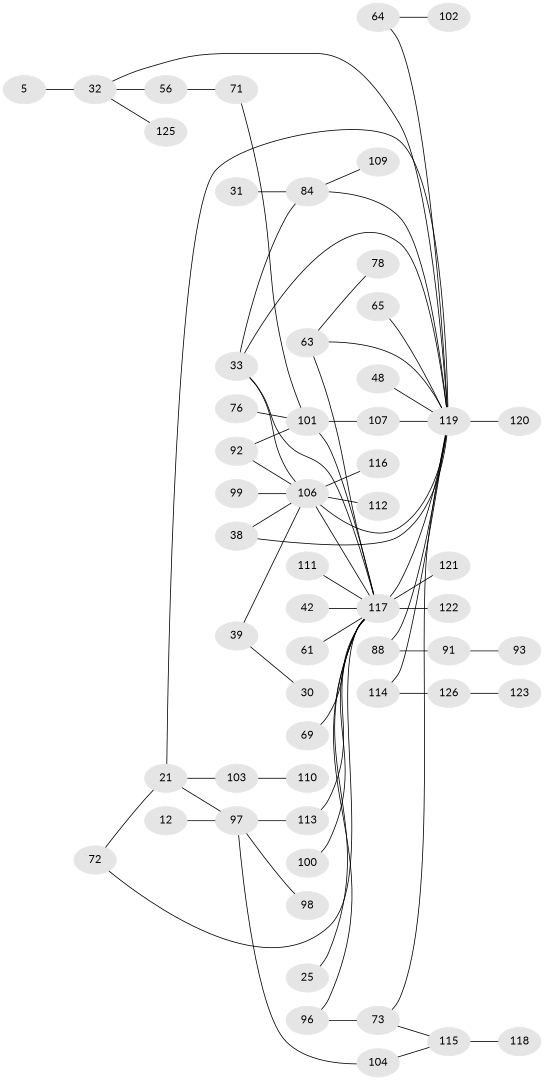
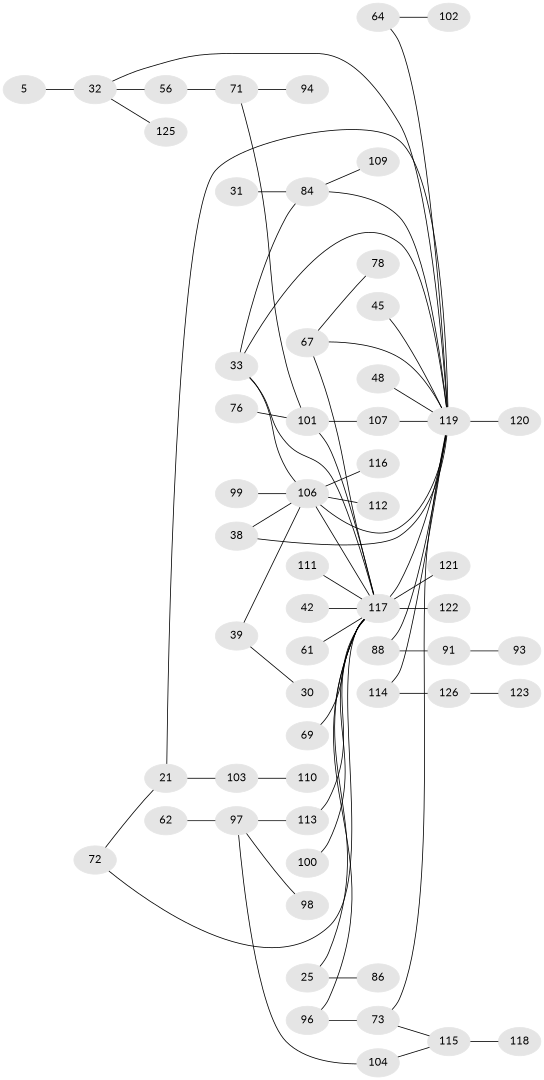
node "94": added
node "65": label "65" -> "45"
node "63": label "63" -> "67"
node "92": removed
edge "21" -- "97": removed
node "12": label "12" -> "62"
node "86": added
